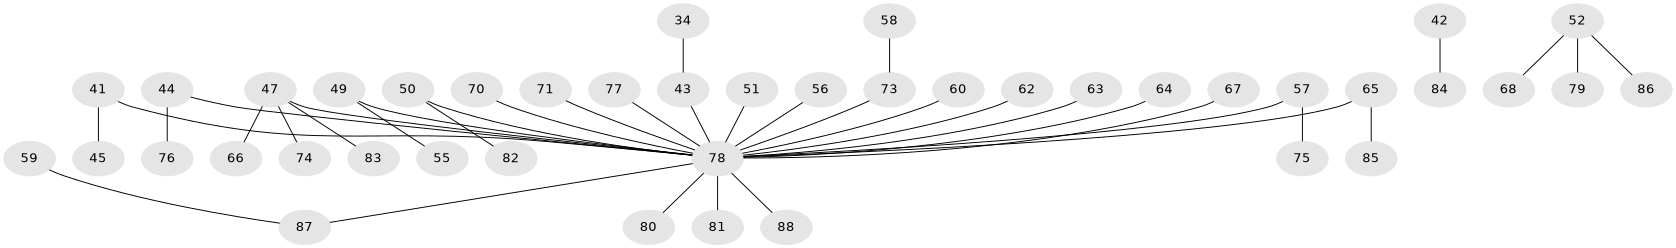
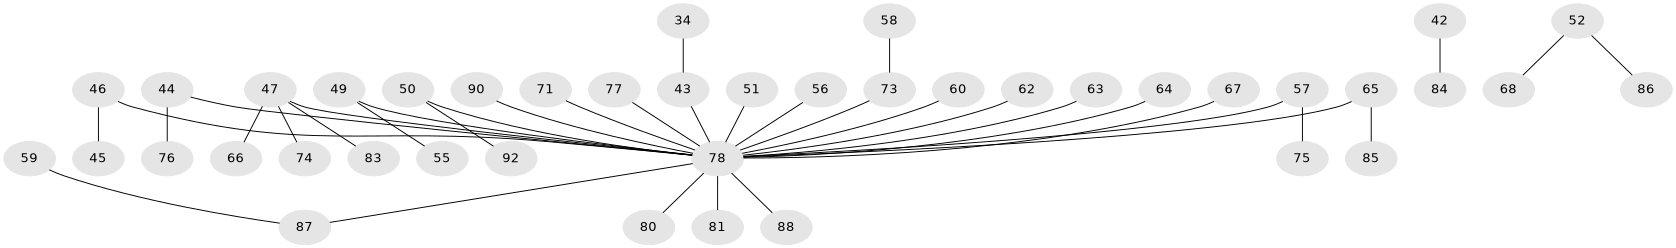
node "41": label "41" -> "46"
node "70": label "70" -> "90"
node "79": removed
node "82": label "82" -> "92"
